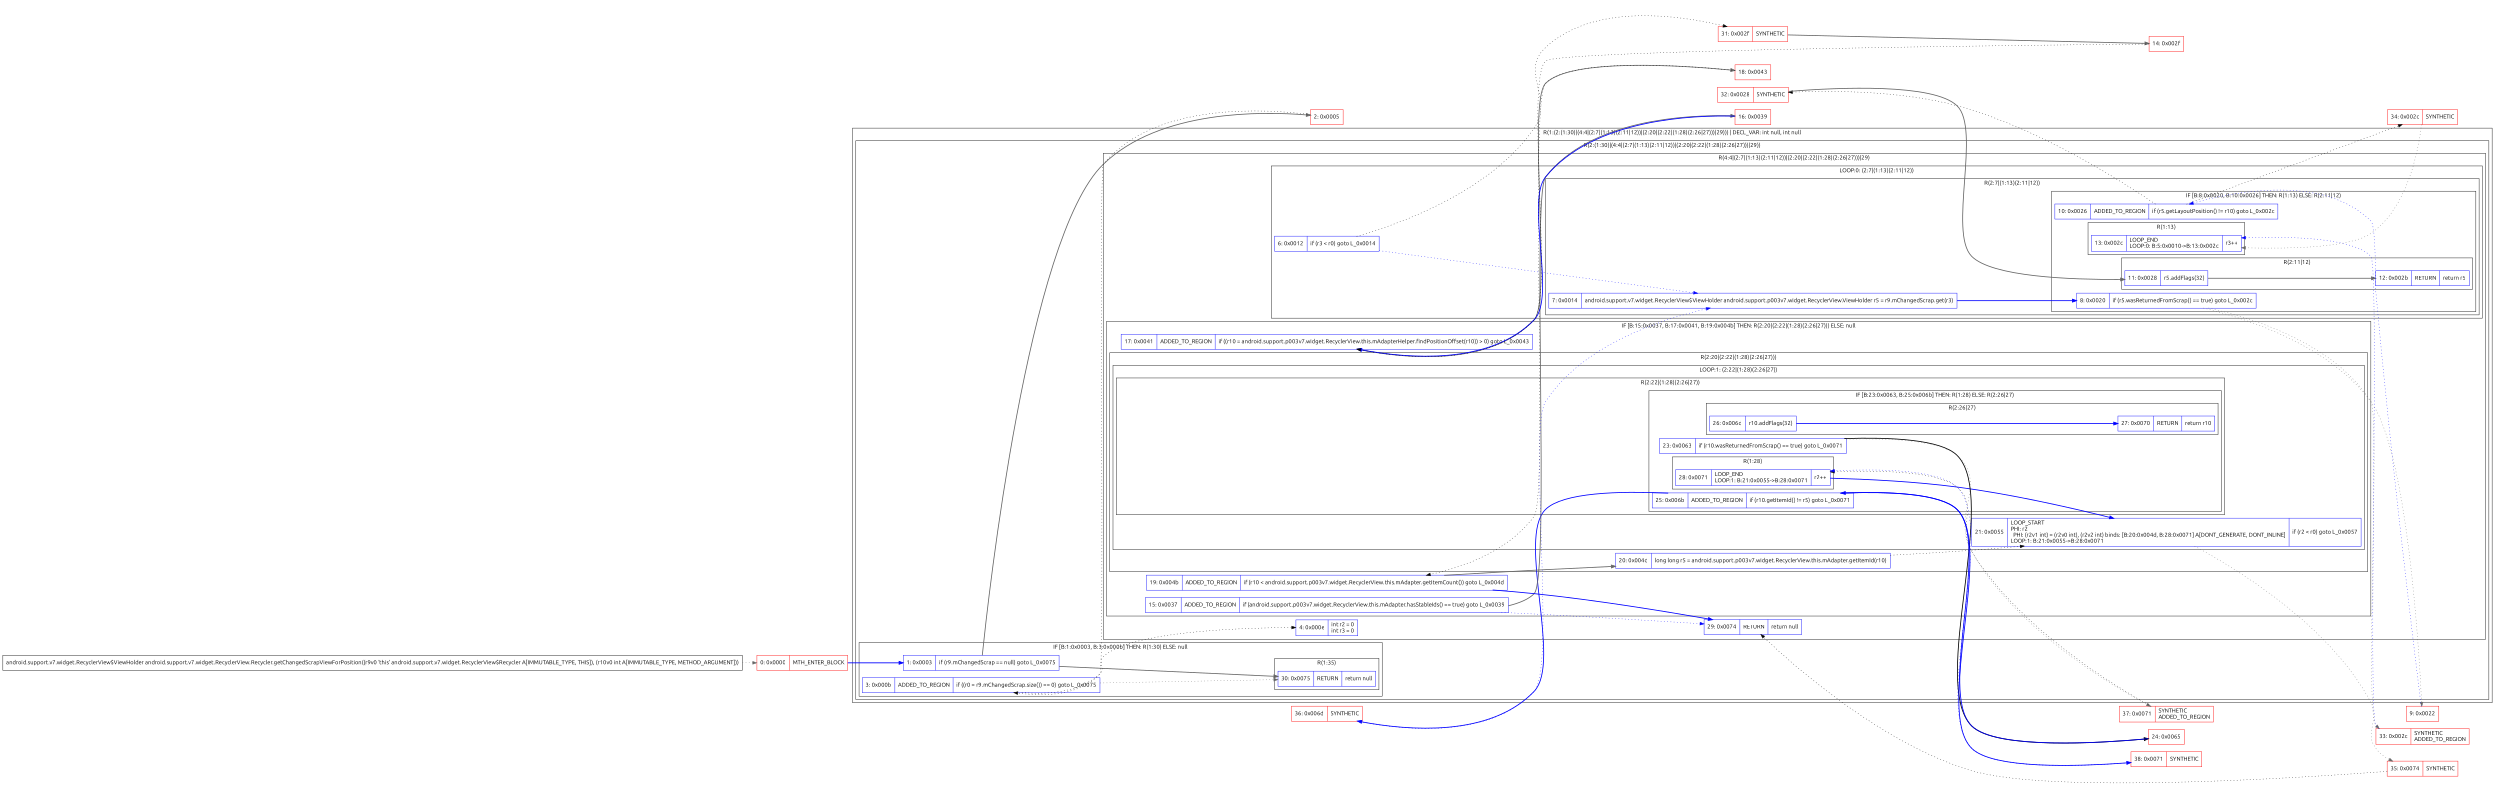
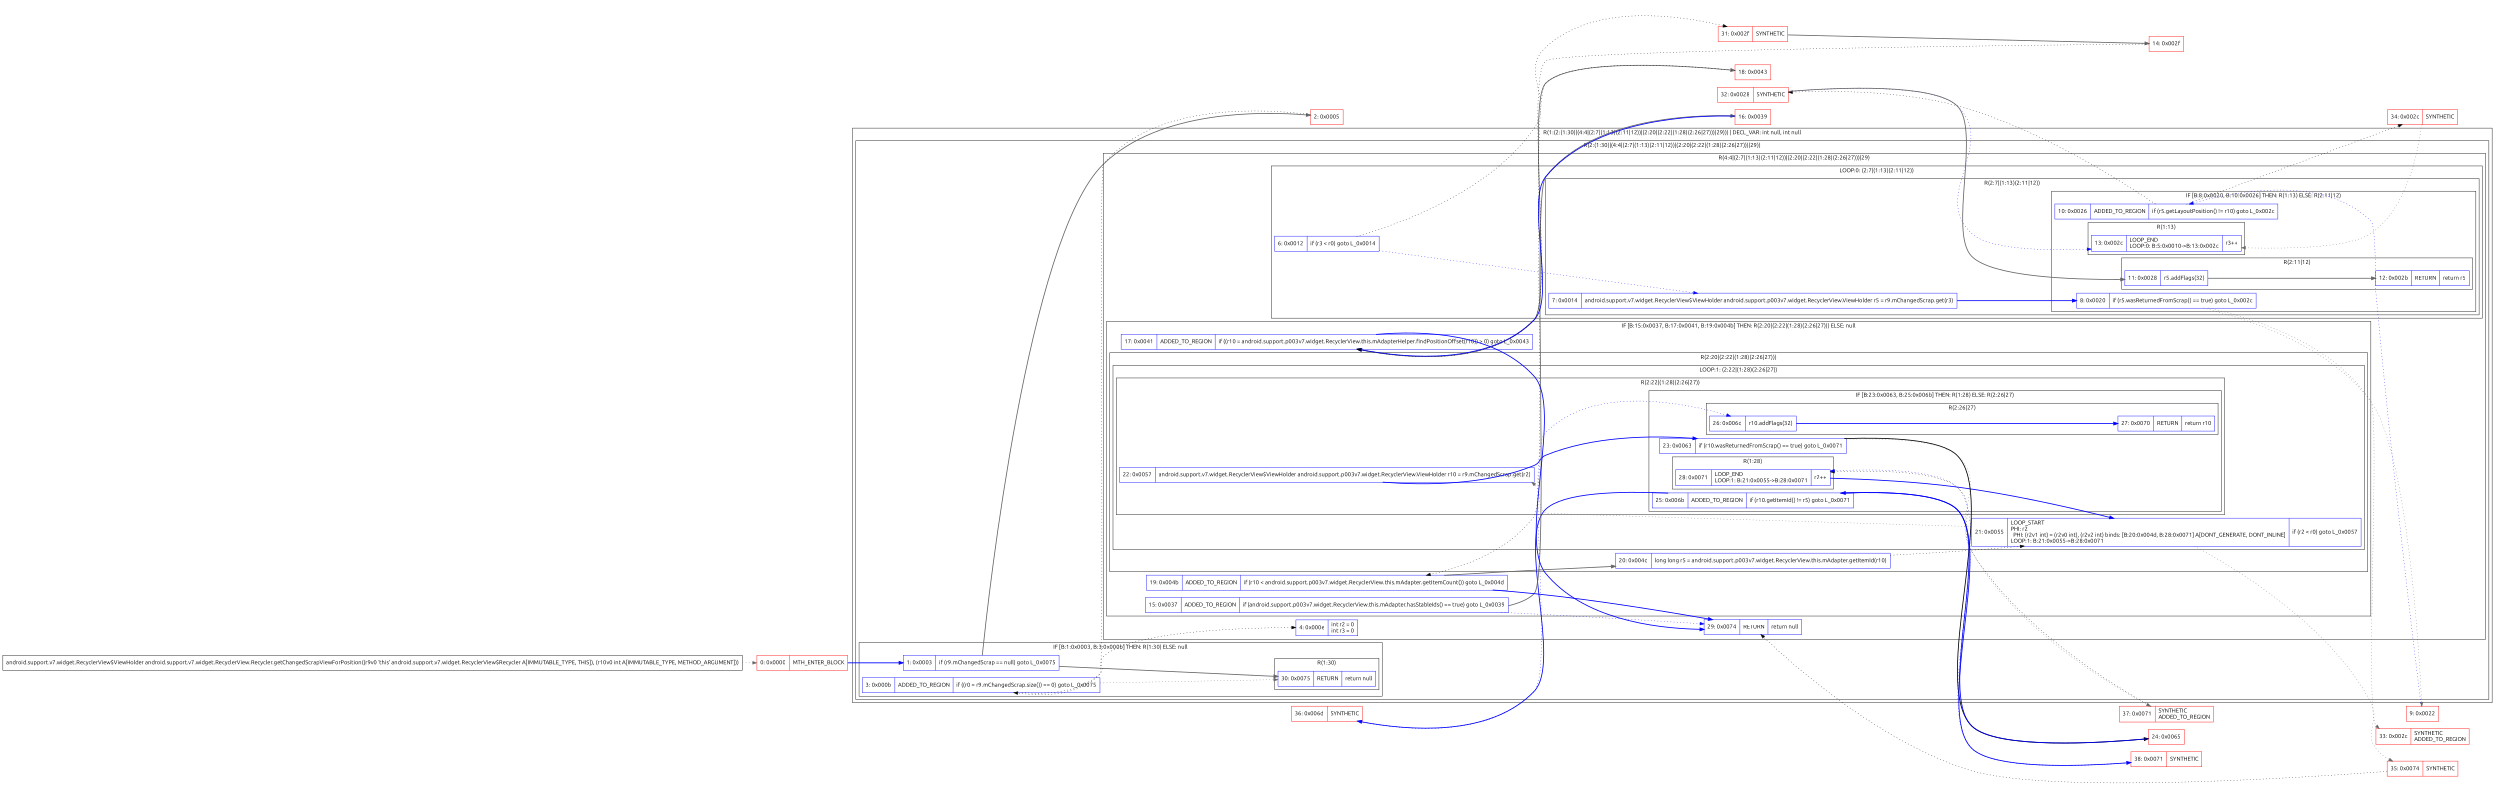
edge "33: 0x002c" -> "13: 0x002c": now "32: 0x0028" -> "13: 0x002c"
edge "17: 0x0041" -> "29: 0x0074": added
node "22: 0x0057": added
edge "36: 0x006d" -> "7: 0x0014": now "36: 0x006d" -> "26: 0x006d"
cluster "R(1:35)": label "R(1:35)" -> "R(1:30)"
